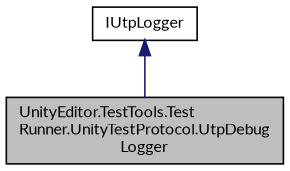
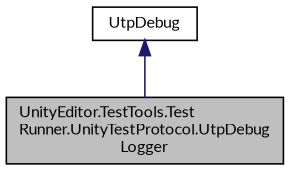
node "IUtpLogger": label "IUtpLogger" -> "UtpDebug"
